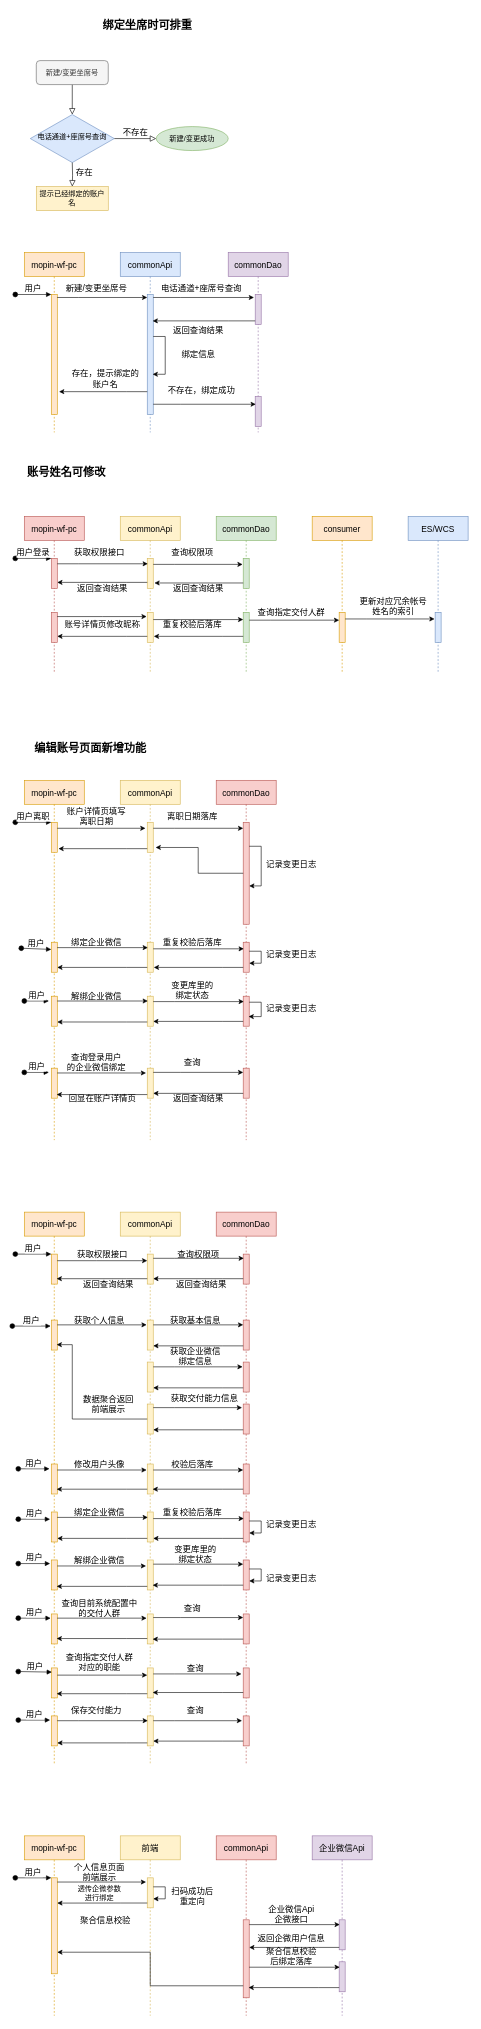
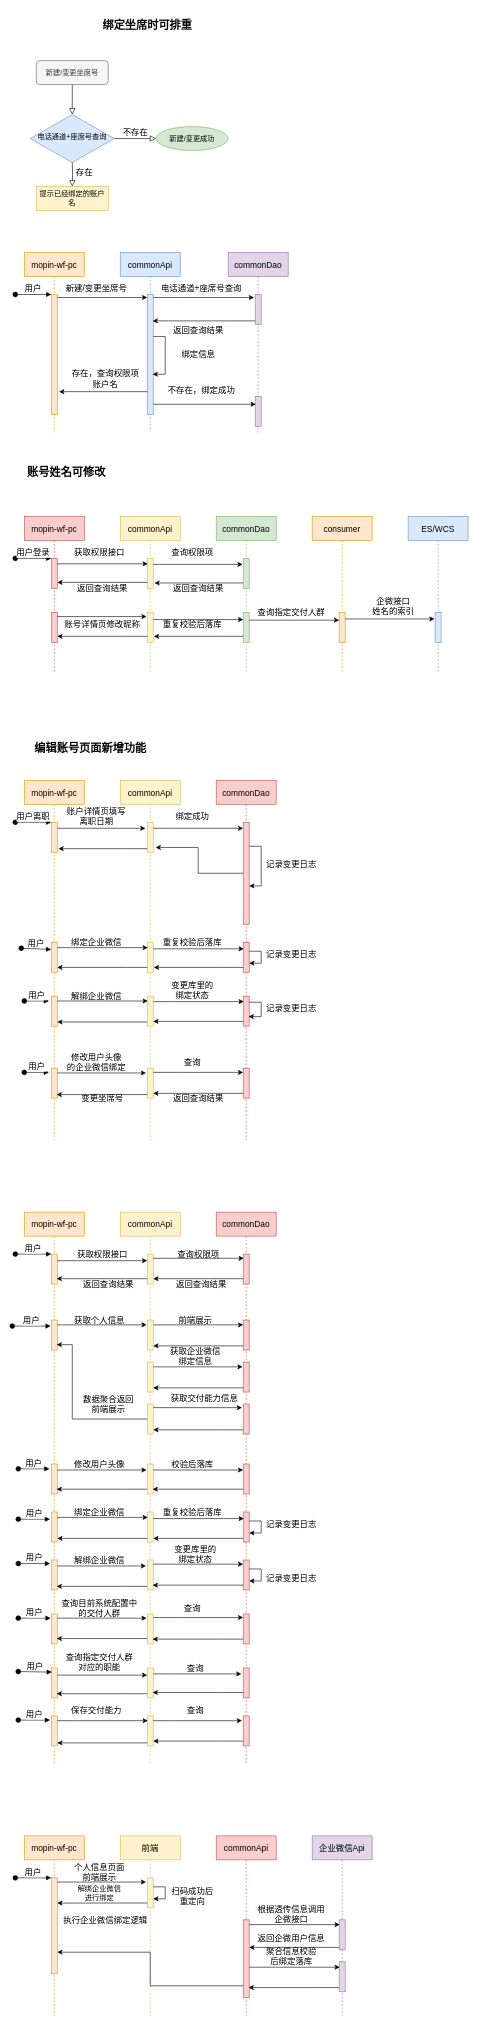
node "存在，提示绑定的 账户名": label "存在，提示绑定的 账户名" -> "存在，查询权限项 账户名"
node "更新对应冗余帐号 姓名的索引": label "更新对应冗余帐号 姓名的索引" -> "企微接口 姓名的索引"
node "离职日期落库": label "离职日期落库" -> "绑定成功"
node "查询登录用户 的企业微信绑定": label "查询登录用户 的企业微信绑定" -> "修改用户头像 的企业微信绑定"
node "回显在账户详情页": label "回显在账户详情页" -> "变更坐席号"
node "获取基本信息": label "获取基本信息" -> "前端展示"
node "透传企微参数进行绑定": label "透传企微参数进行绑定" -> "解绑企业微信进行绑定"
node "企业微信Api 企微接口": label "企业微信Api 企微接口" -> "根据透传信息调用 企微接口"
node "聚合信息校验": label "聚合信息校验" -> "执行企业微信绑定逻辑"
